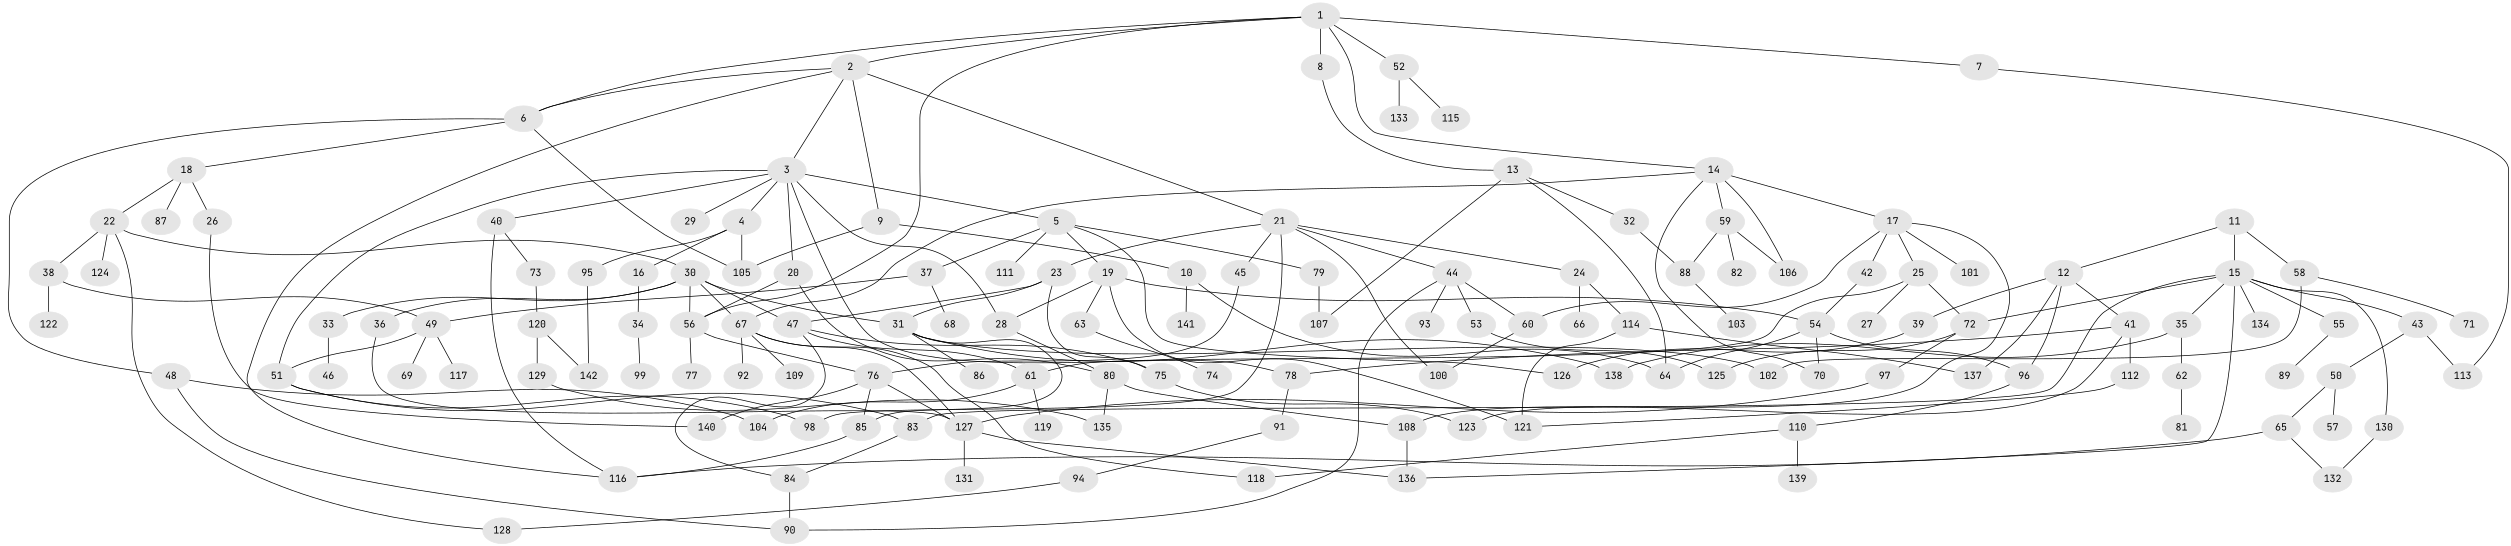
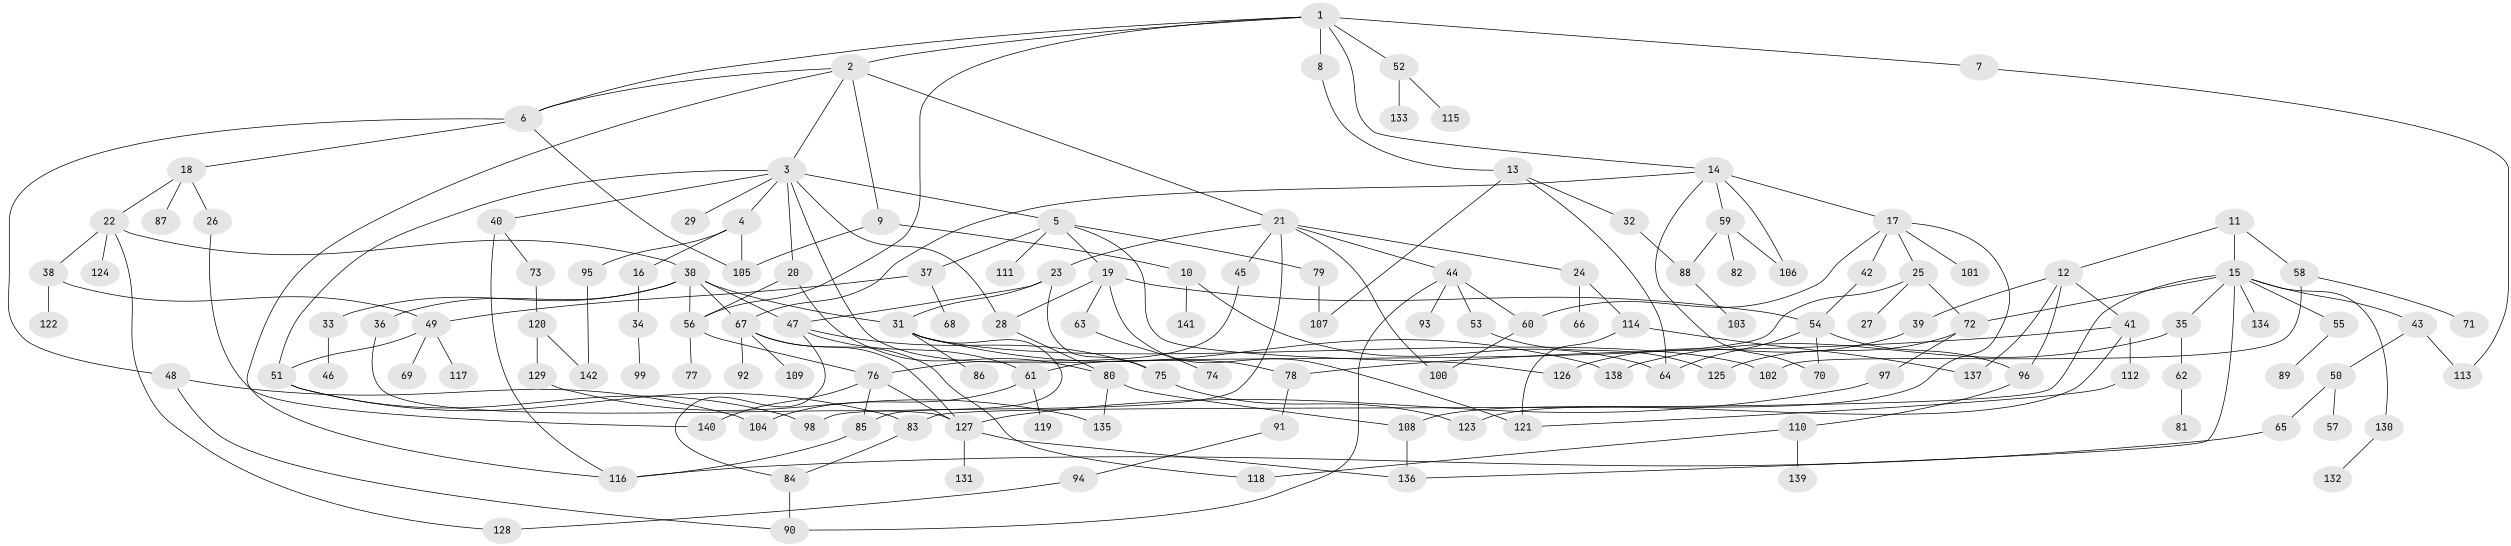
edge "65" -- "132": removed
